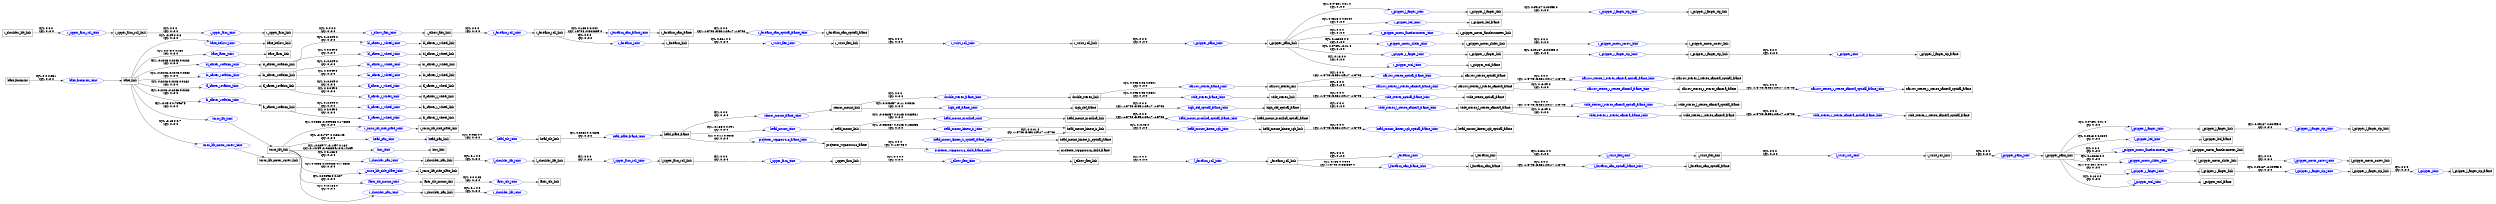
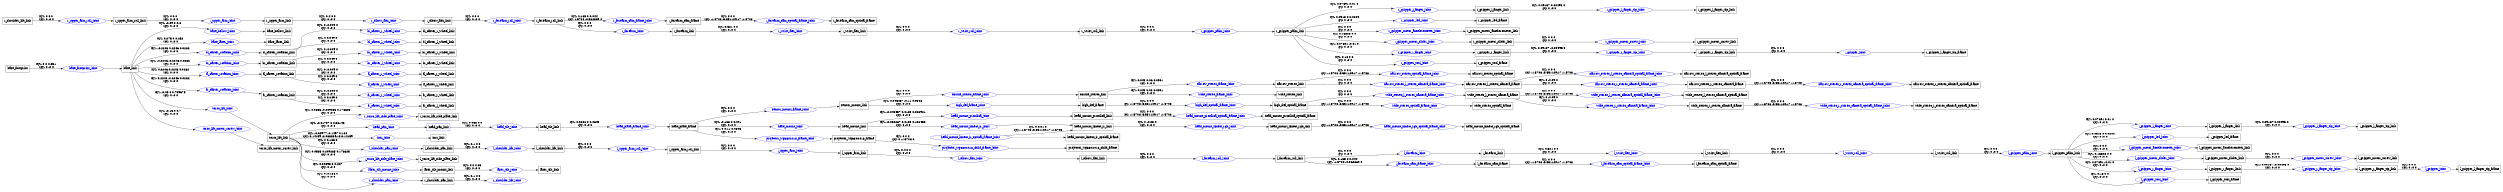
node "r_forearm_cam_frame_joint": shape box -> ellipse
edge "wide_stereo_link" -> "wide_stereo_optical_frame_joint": now "high_def_optical_frame" -> "wide_stereo_optical_frame_joint"
